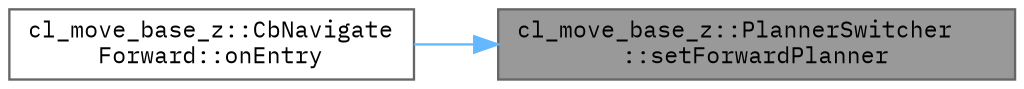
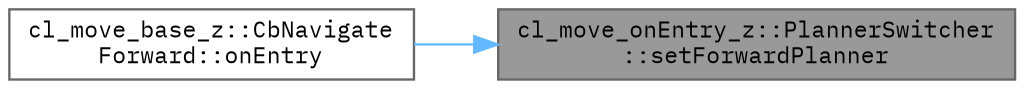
node "cl_move_base_z::PlannerSwitcher ::setForwardPlanner": label "cl_move_base_z::PlannerSwitcher ::setForwardPlanner" -> "cl_move_onEntry_z::PlannerSwitcher ::setForwardPlanner"
